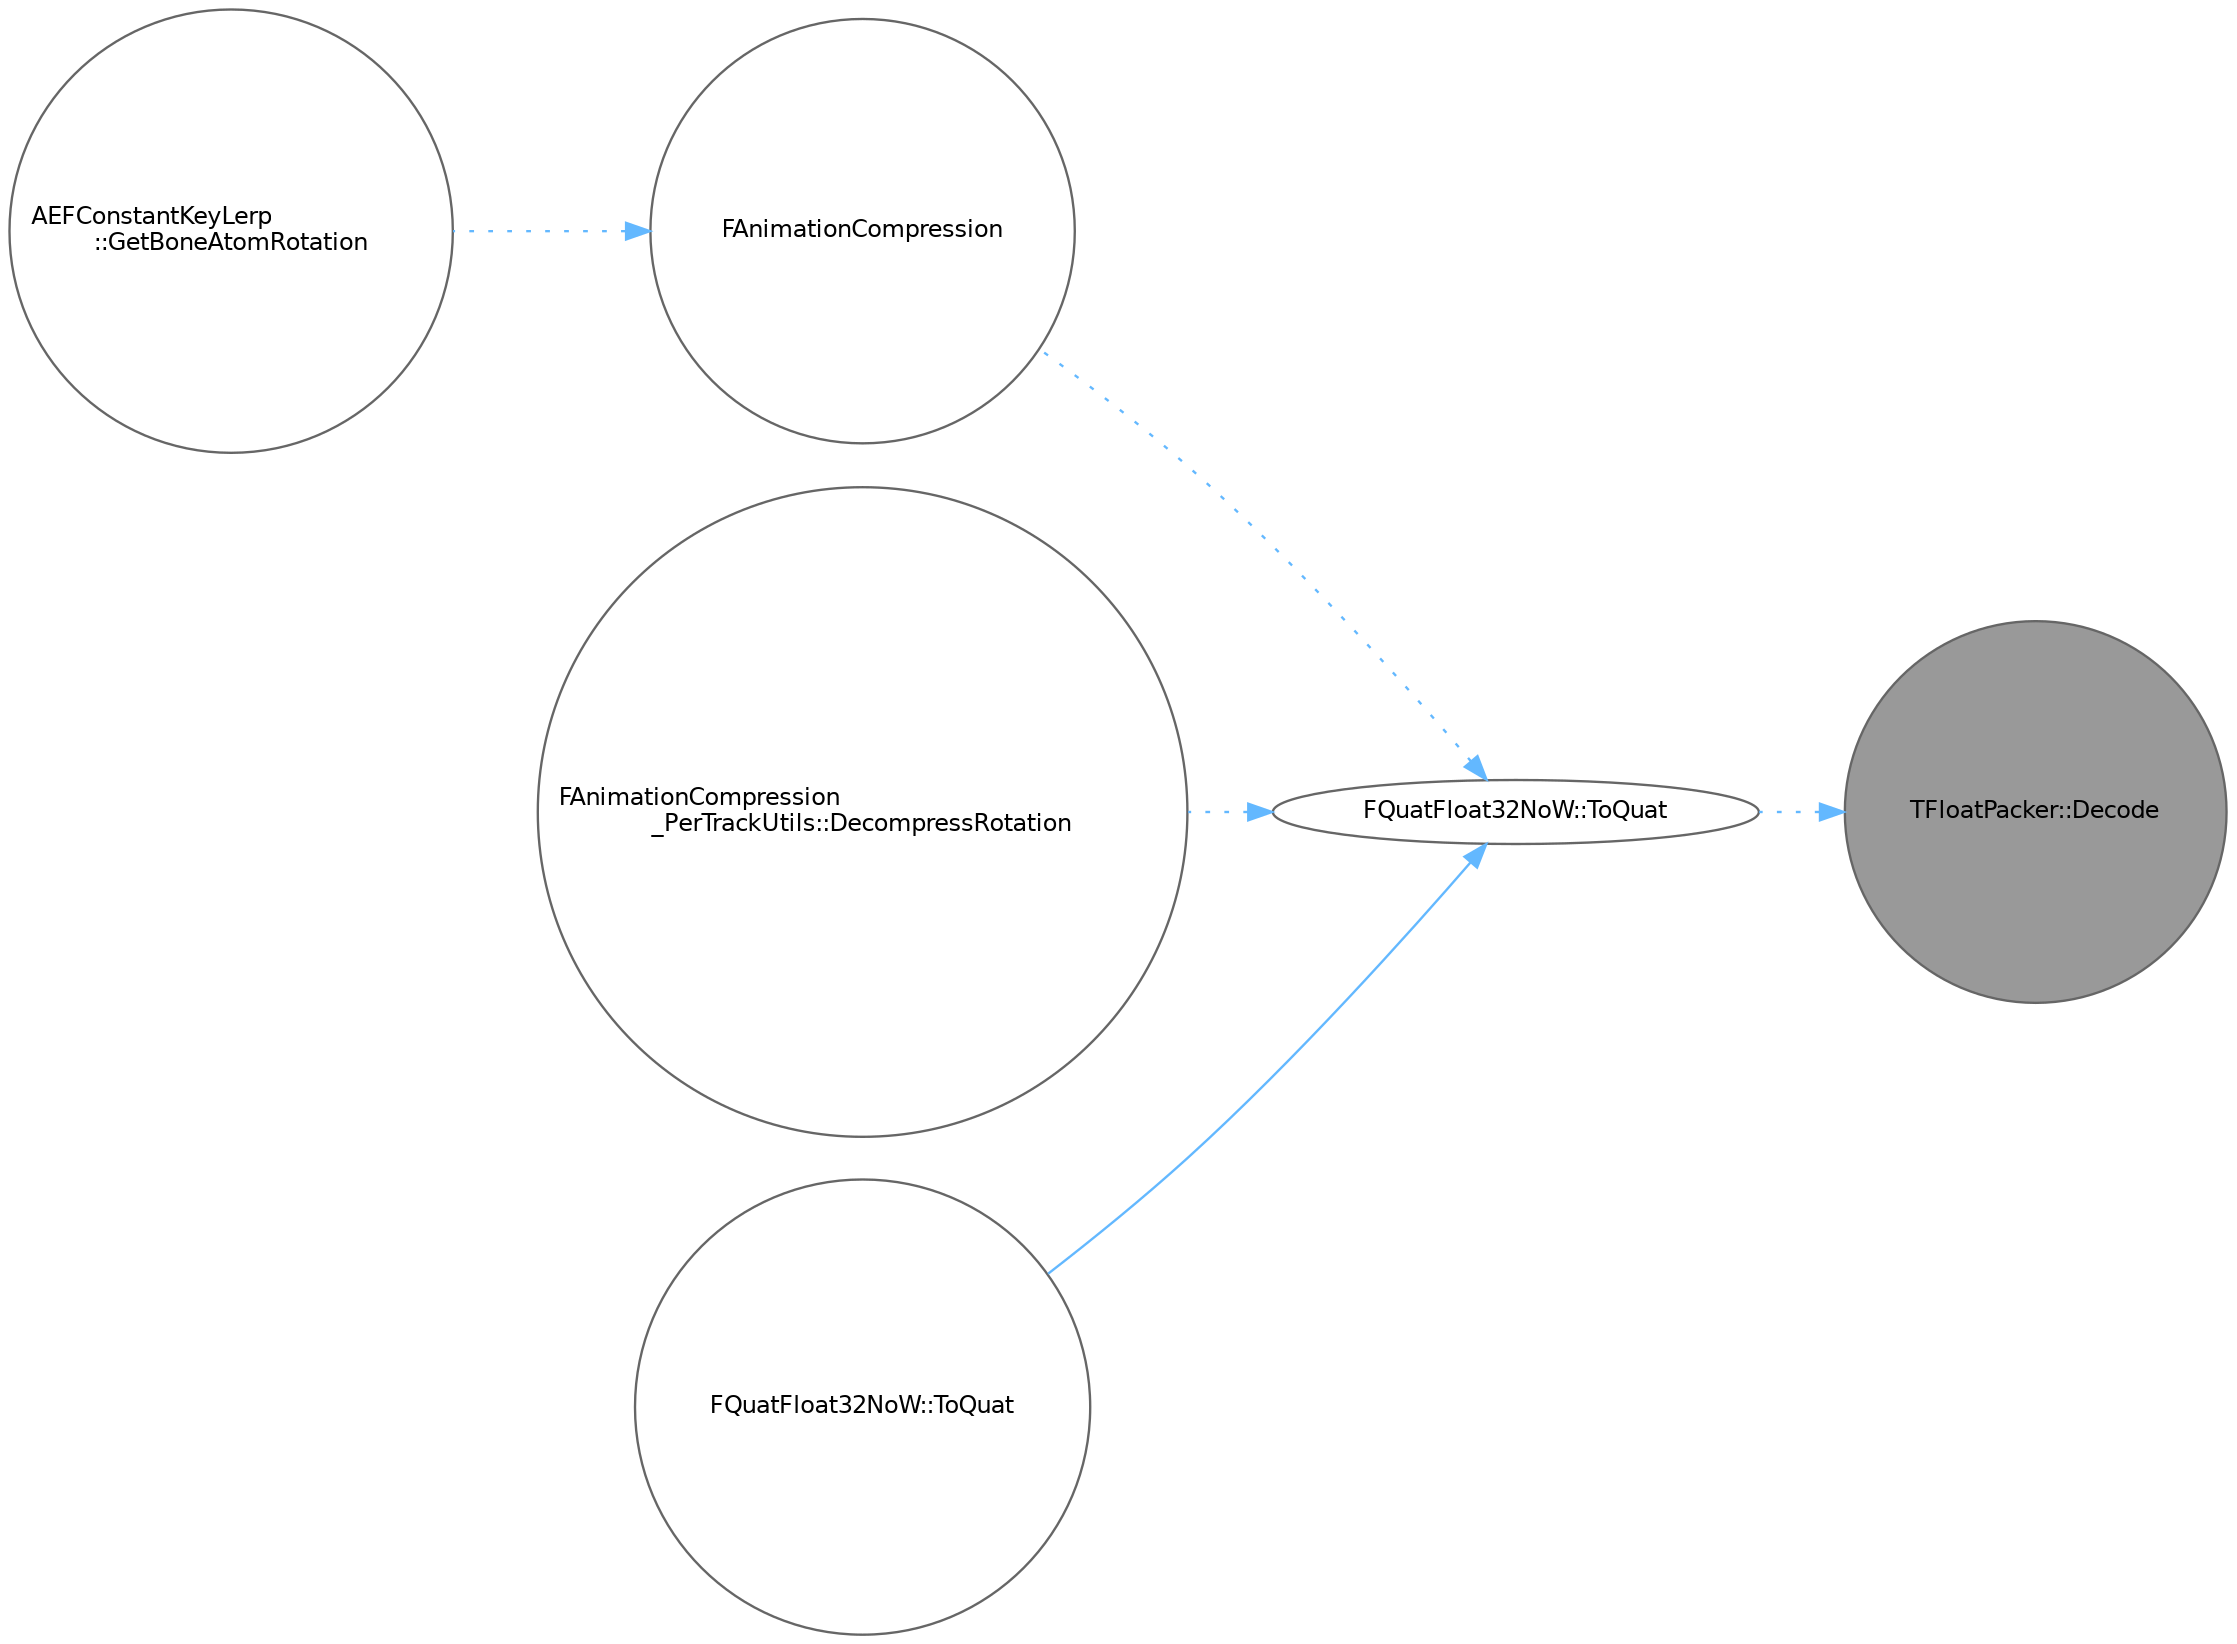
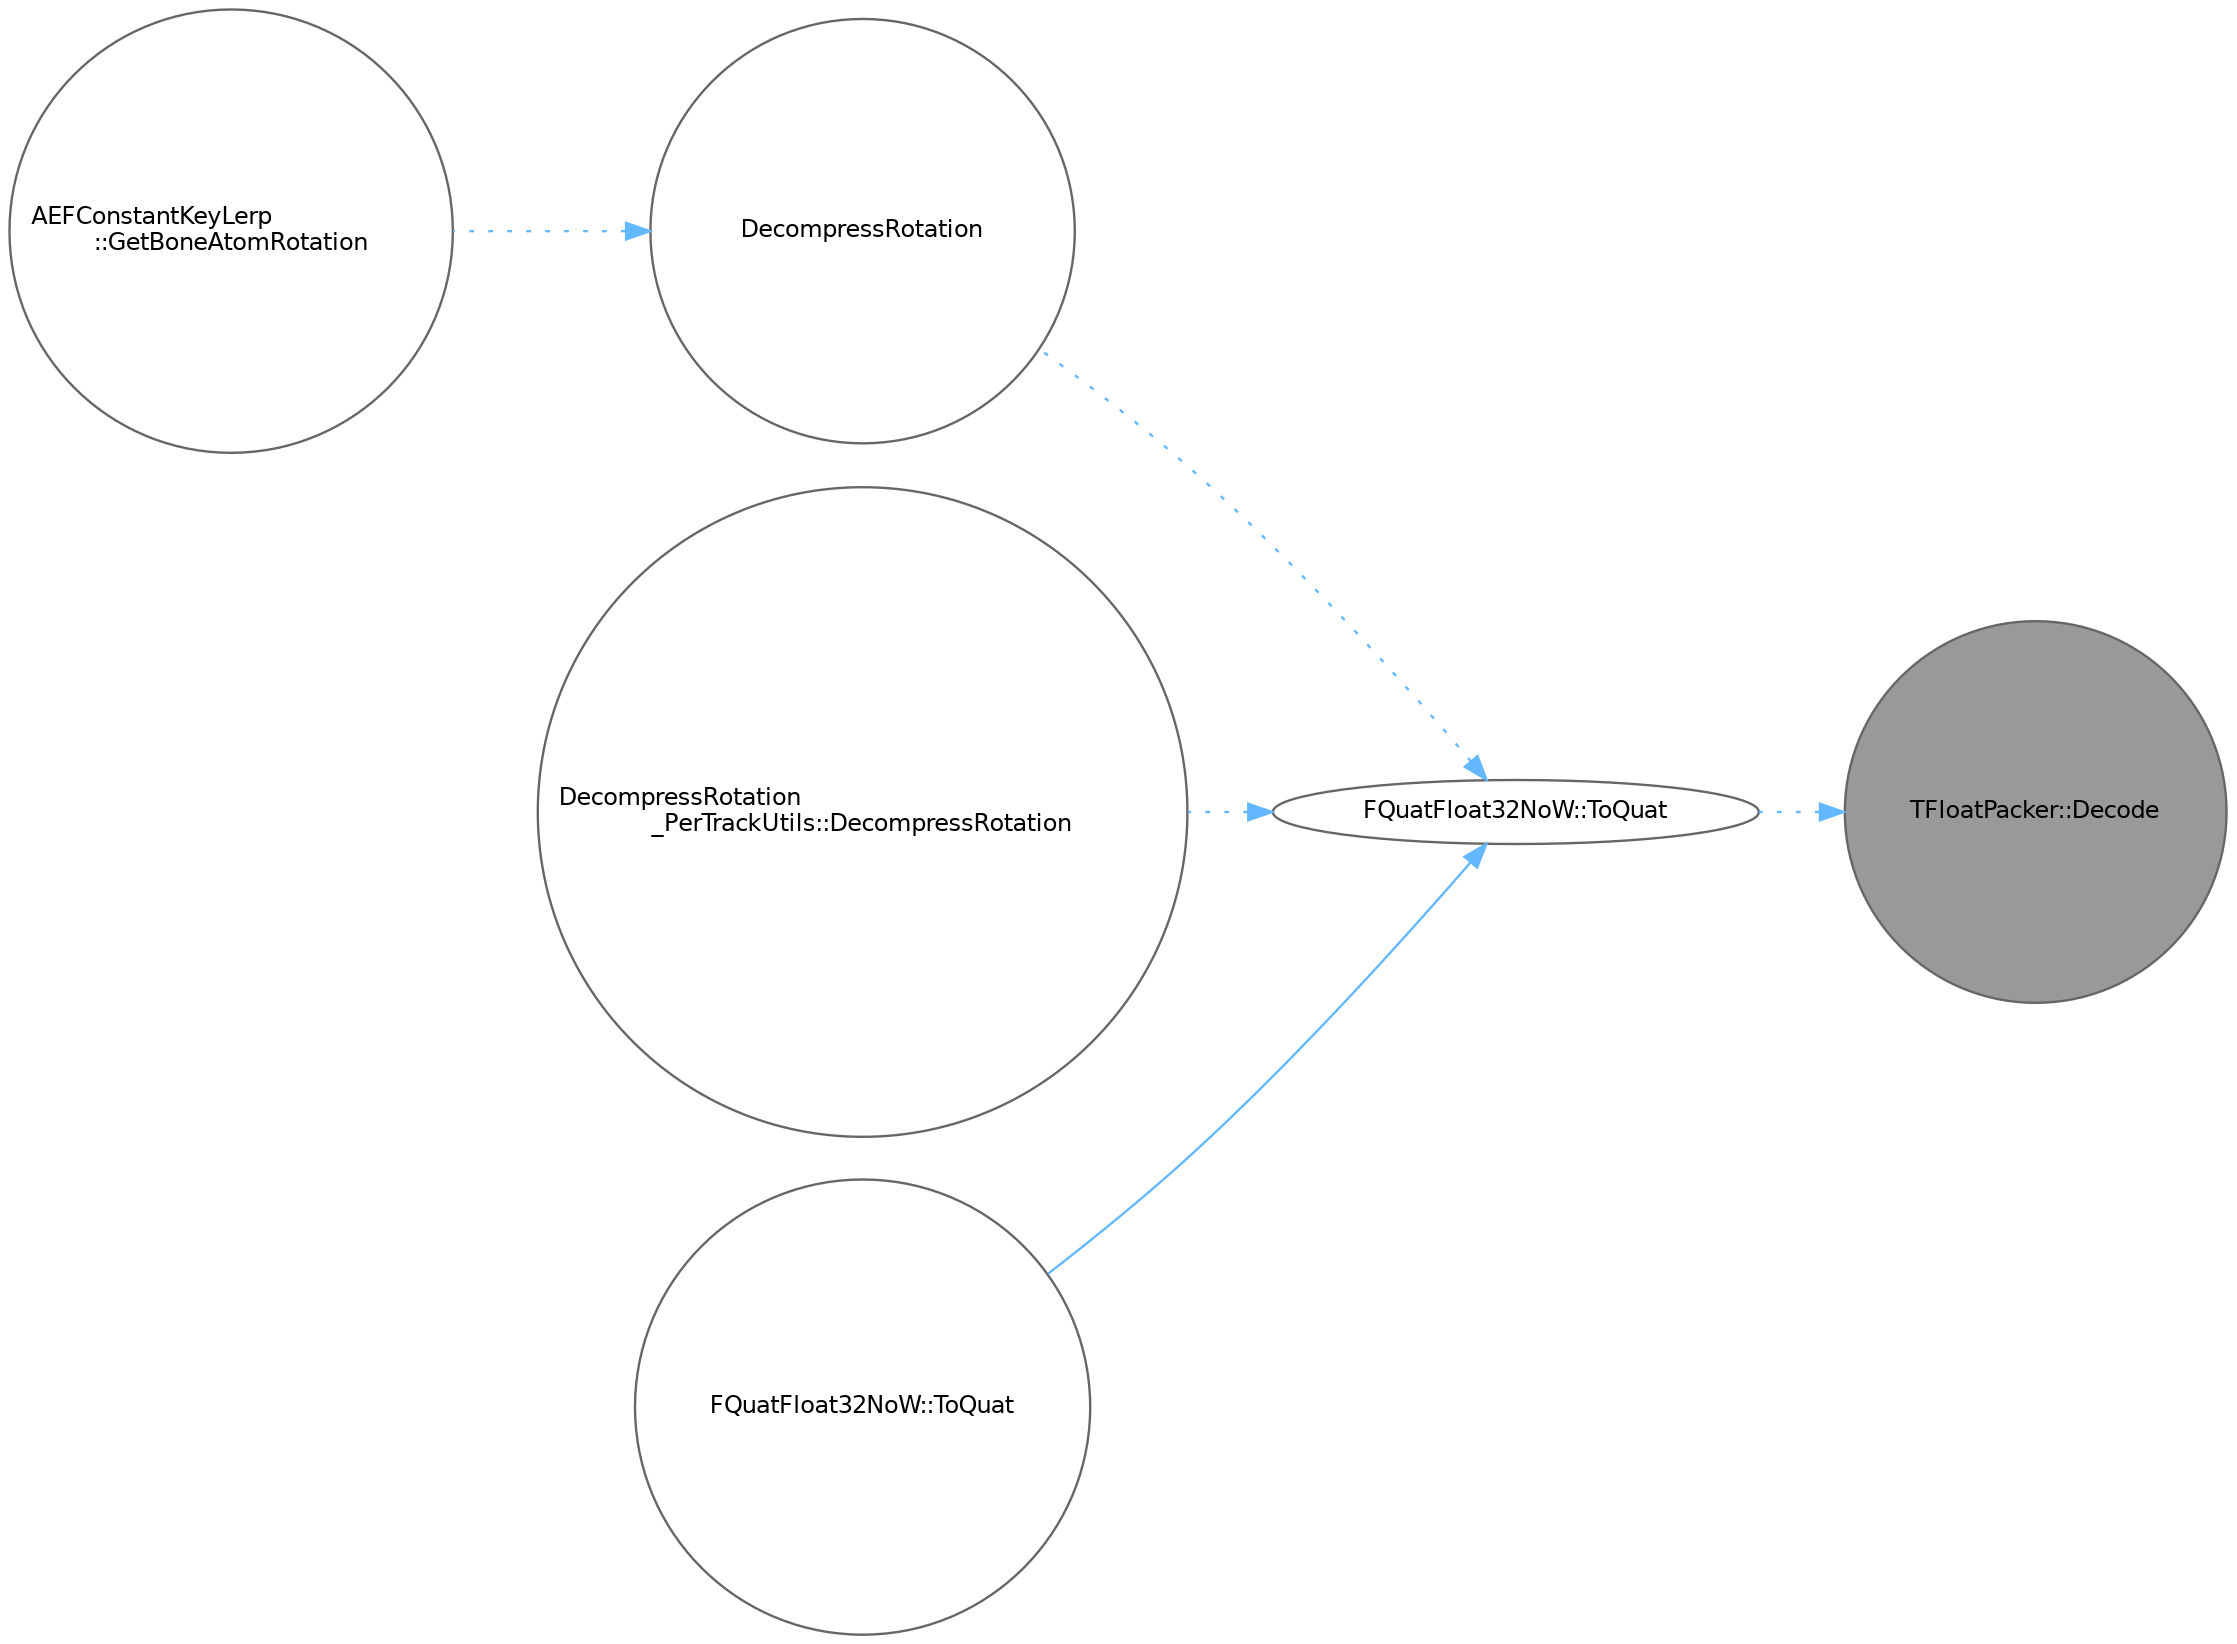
node "FAnimationCompression": label "FAnimationCompression" -> "DecompressRotation"
node "FAnimationCompression _PerTrackUtils::DecompressRotation": label "FAnimationCompression _PerTrackUtils::DecompressRotation" -> "DecompressRotation _PerTrackUtils::DecompressRotation"
